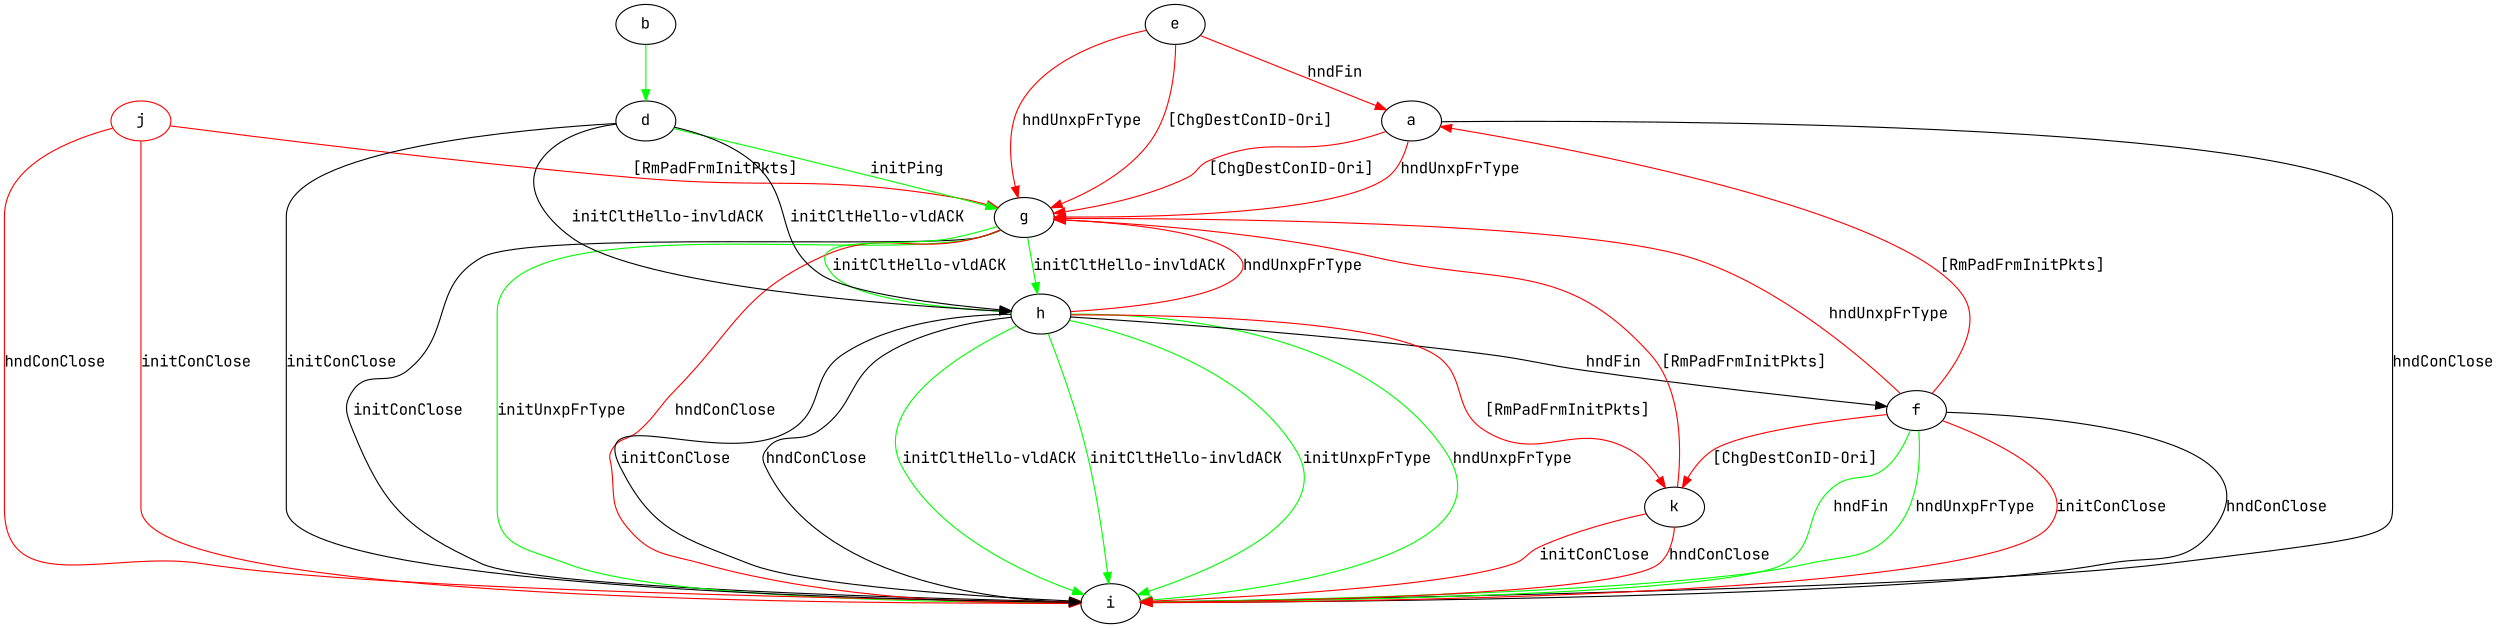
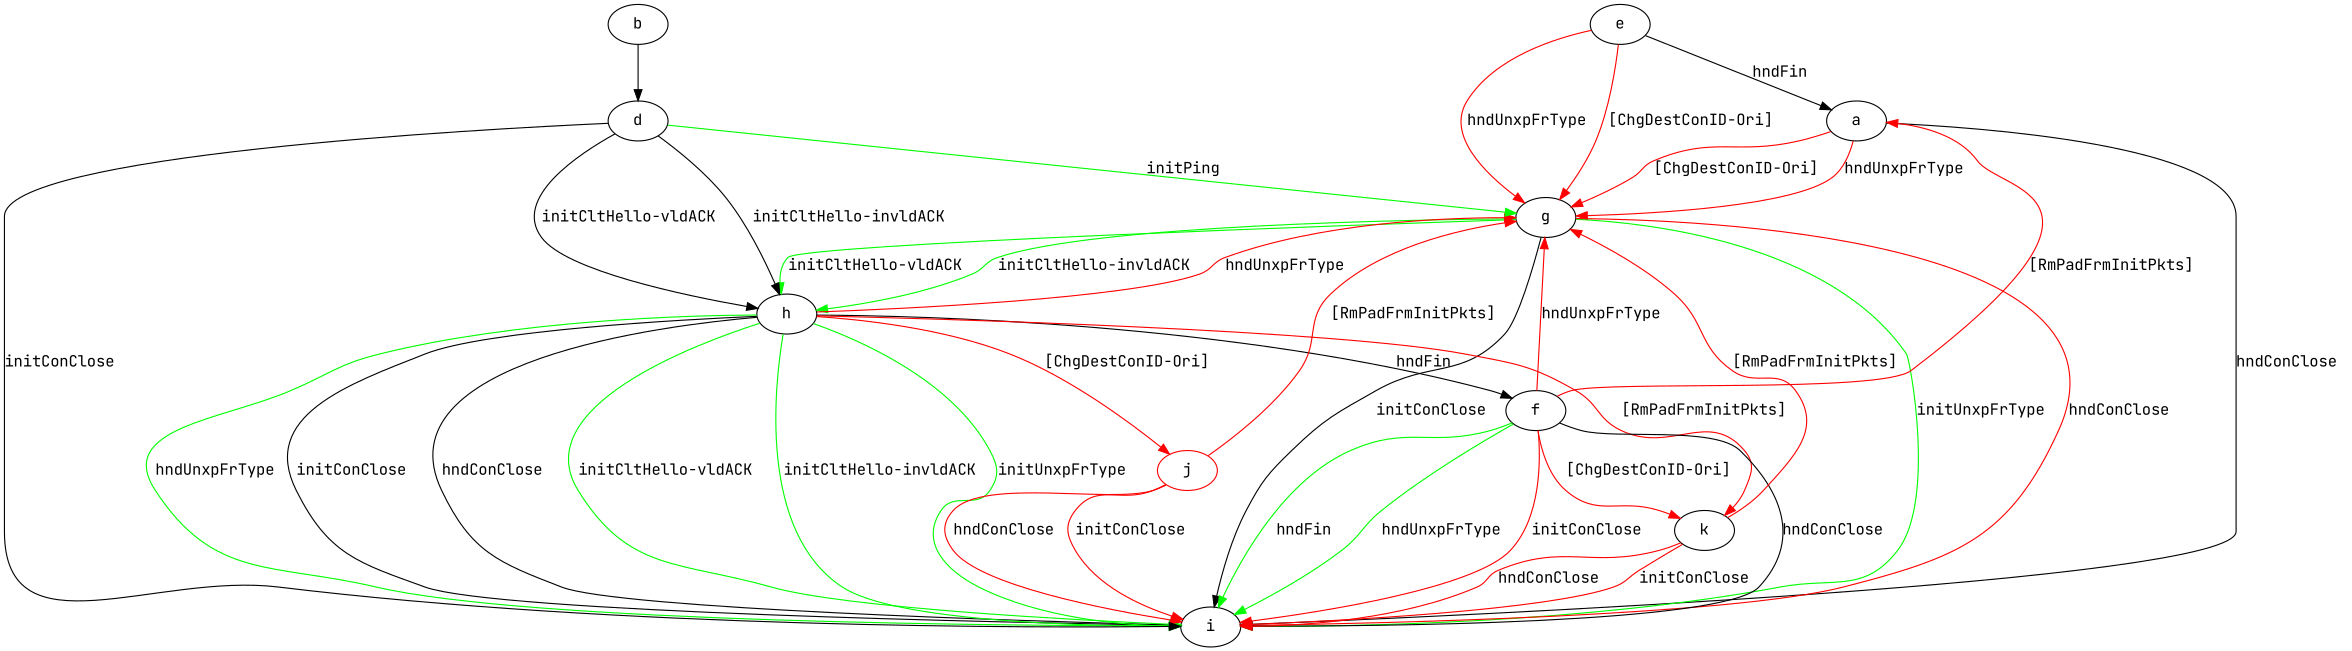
edge "b" -> "d": color green -> black
edge "e" -> "a": color red -> black
edge "h" -> "j": added, label "[ChgDestConID-Ori]"
